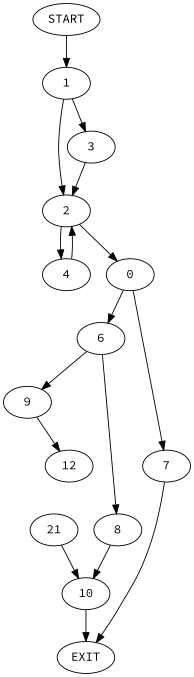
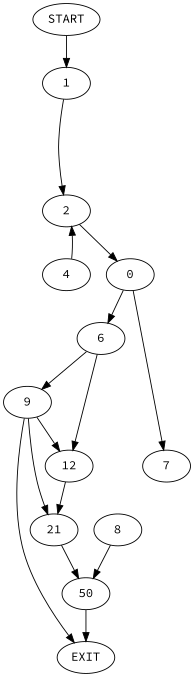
node "3": removed
edge "2" -> "4": removed
edge "6" -> "8": now "6" -> "12"
edge "9" -> "21": added
edge "12" -> "21": added
edge "7" -> "EXIT": now "9" -> "EXIT"
node "10": label "10" -> "50"
